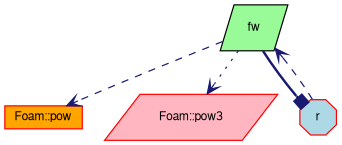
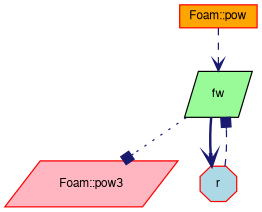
edge "fw" -> "Foam::pow3": arrowhead vee -> box
edge "fw" -> "Foam::pow": reversed
edge "fw" -> "r": arrowhead box -> vee
edge "r" -> "fw": arrowhead vee -> box
